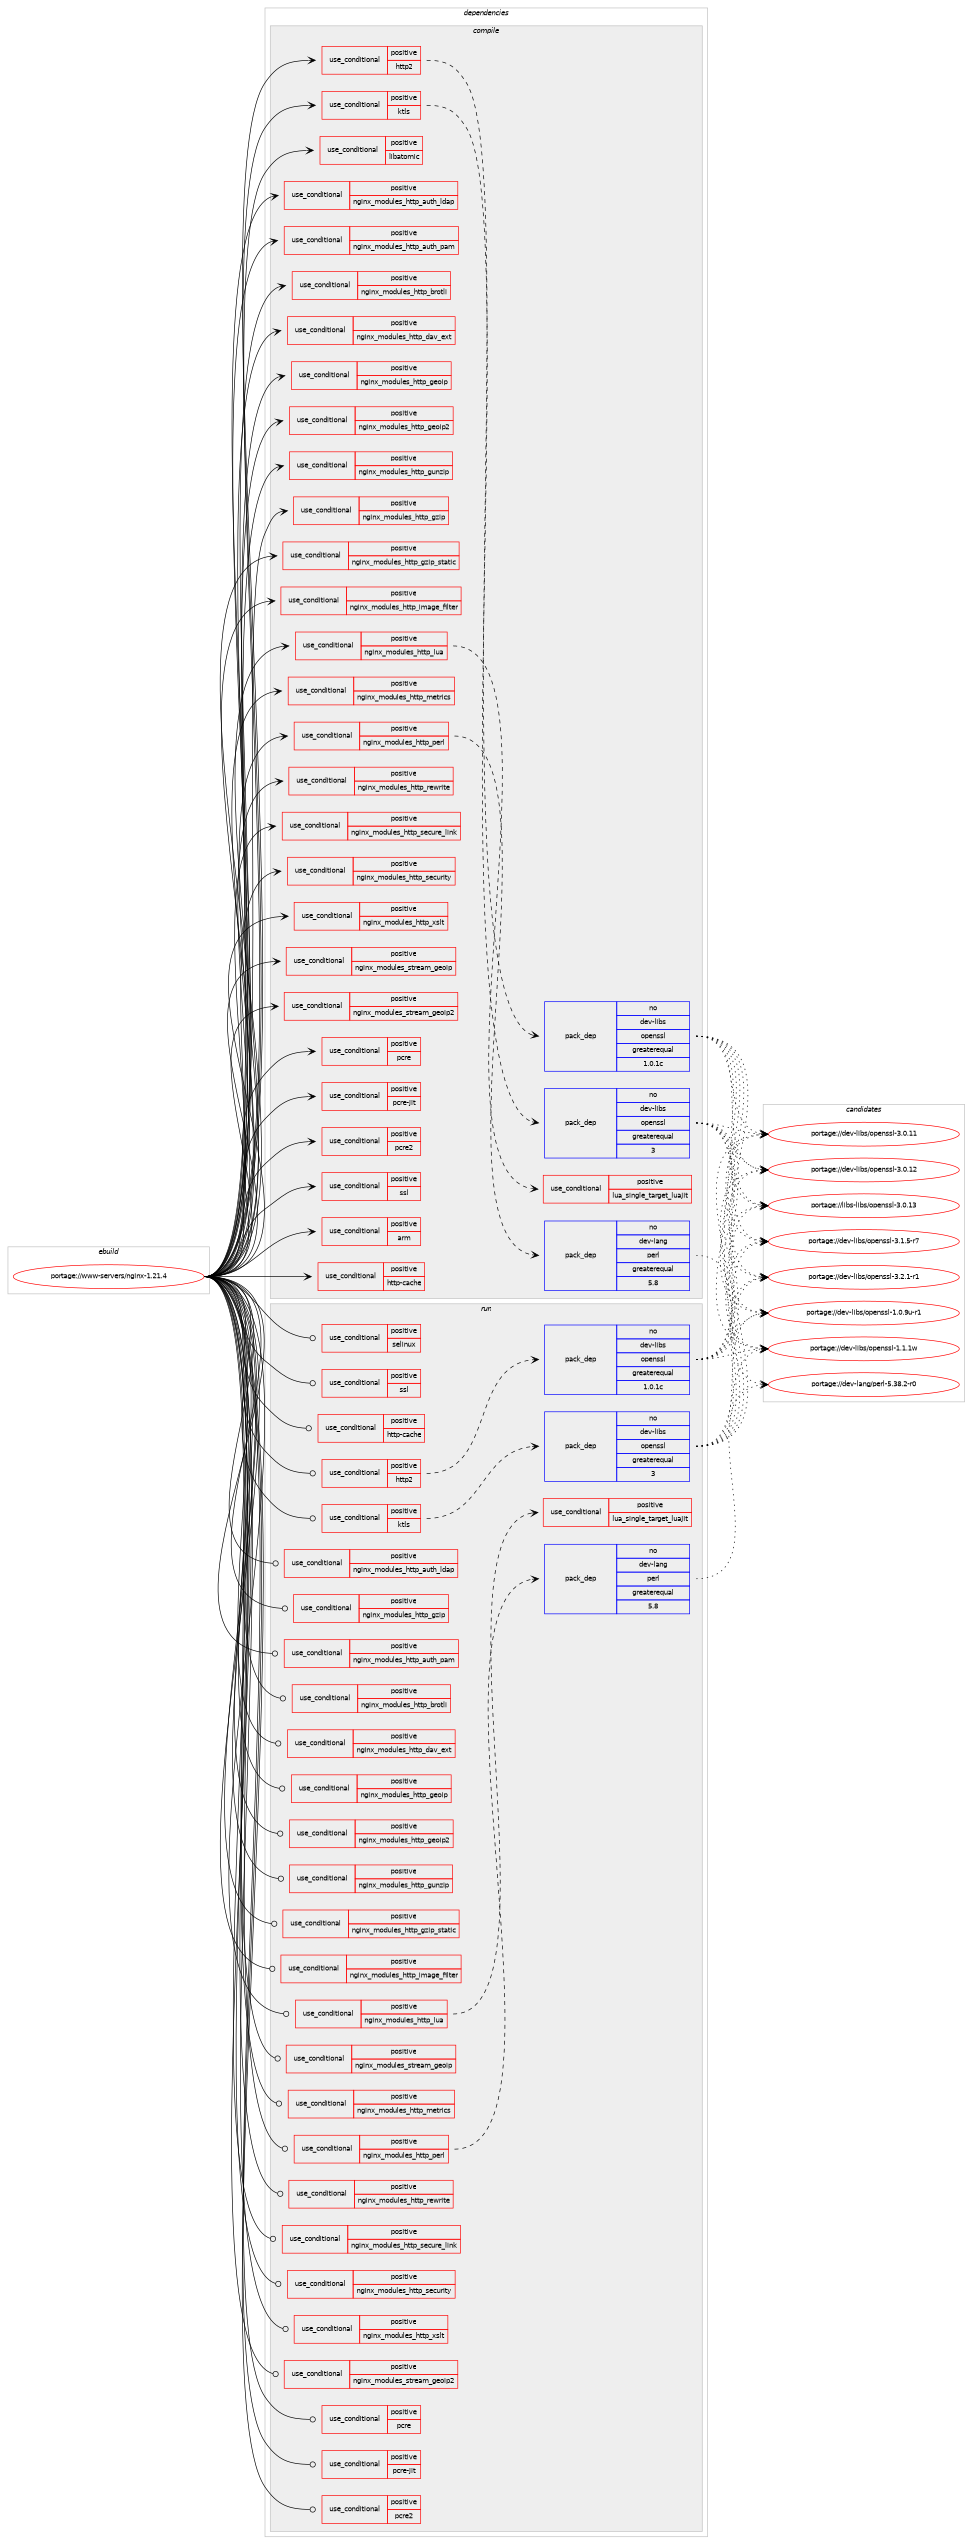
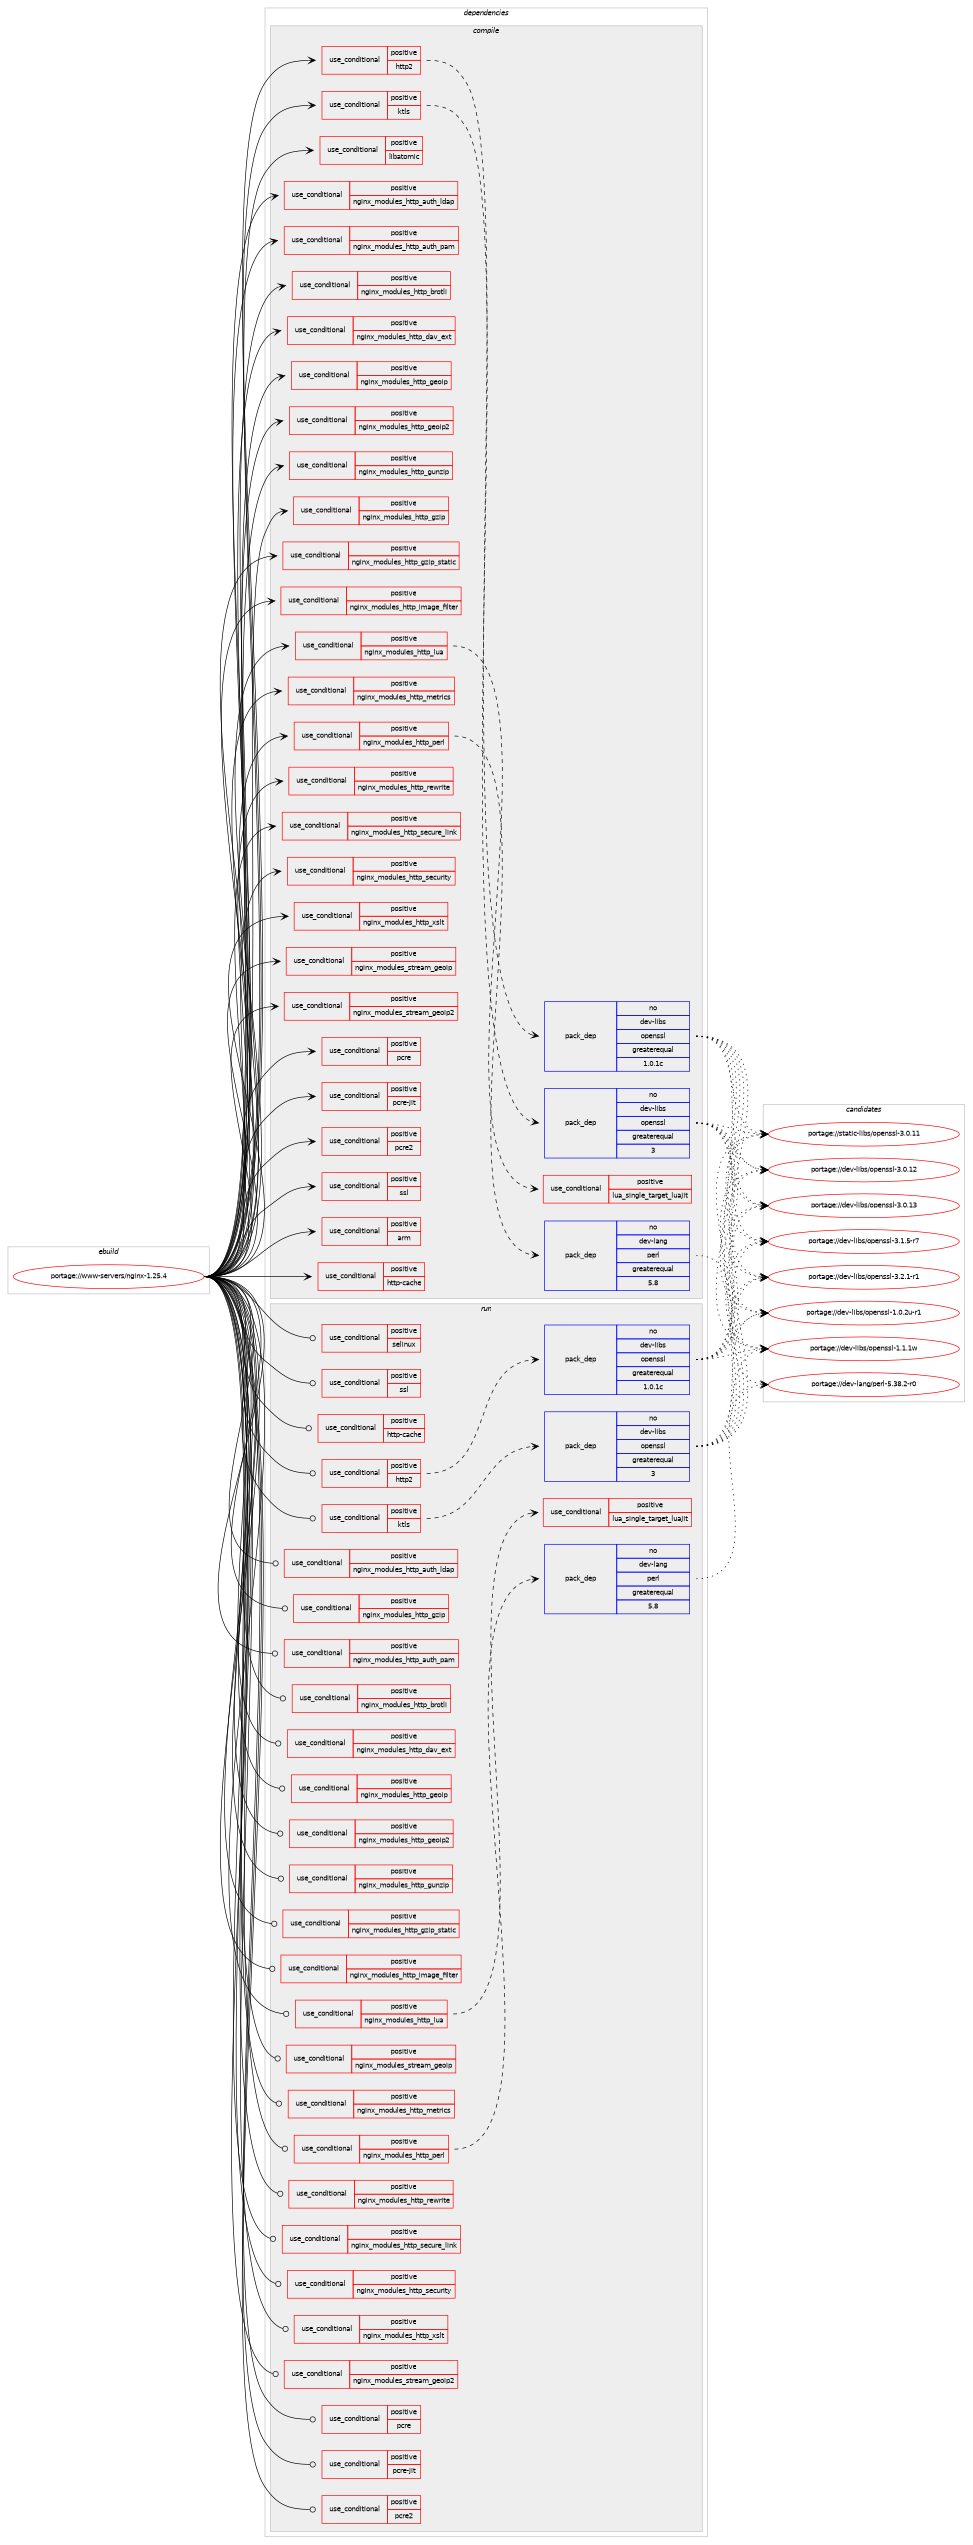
node "portage://dev-libs/openssl-3.0.11": label "portage://dev-libs/openssl-3.0.11" -> "portage://static-libs/openssl-3.0.11"
node "portage://libs-libs/openssl-3.0.13": label "portage://libs-libs/openssl-3.0.13" -> "portage://dev-libs/openssl-3.0.13"
node "portage://www-servers/nginx-1.21.4": label "portage://www-servers/nginx-1.21.4" -> "portage://www-servers/nginx-1.25.4"
node "portage://dev-libs/openssl-1.0.9u-r1": label "portage://dev-libs/openssl-1.0.9u-r1" -> "portage://dev-libs/openssl-1.0.2u-r1"
